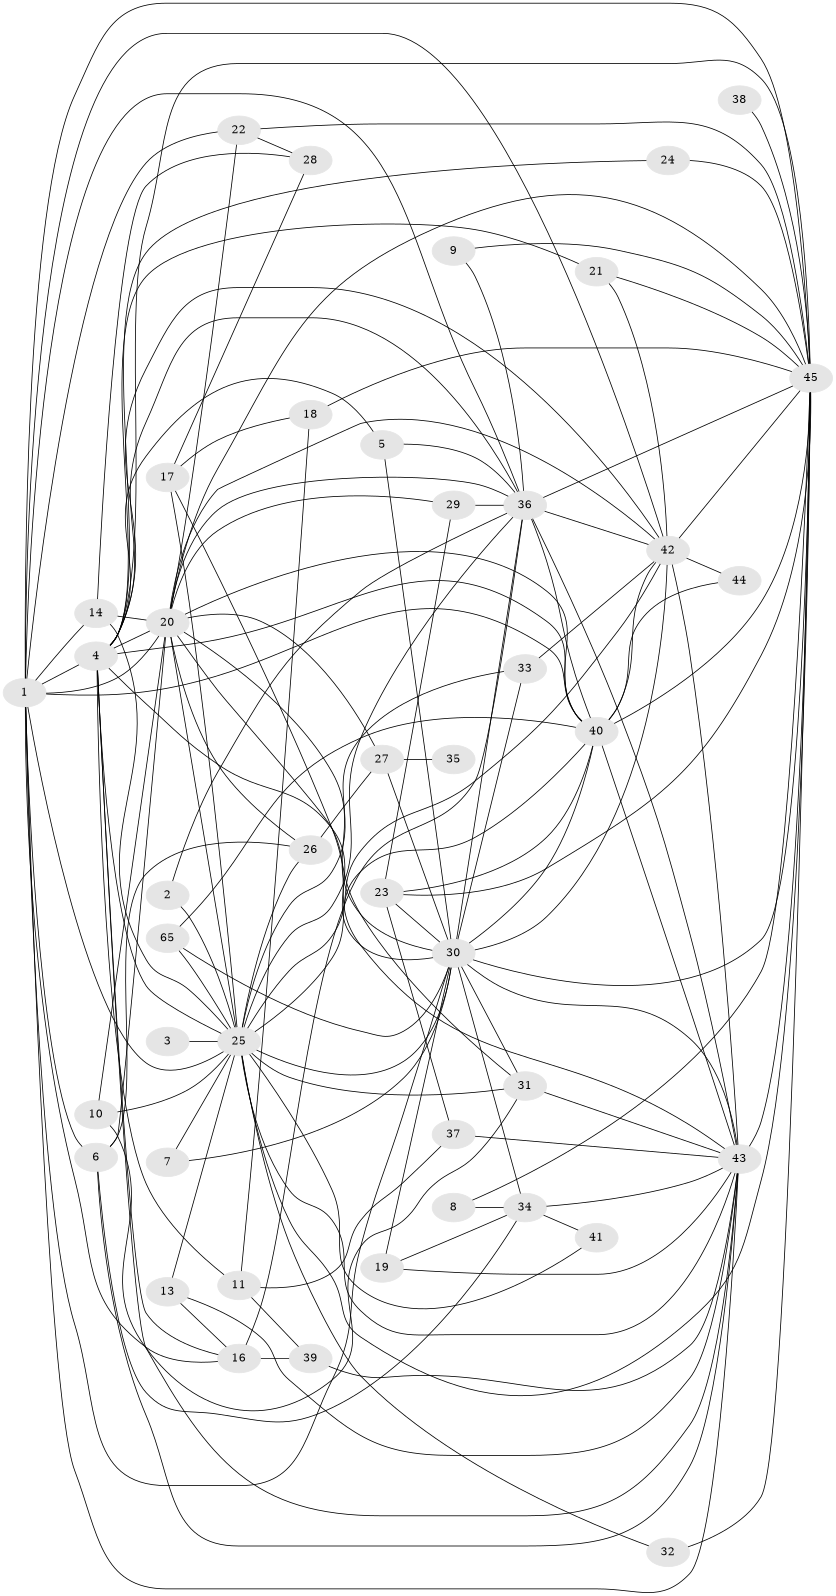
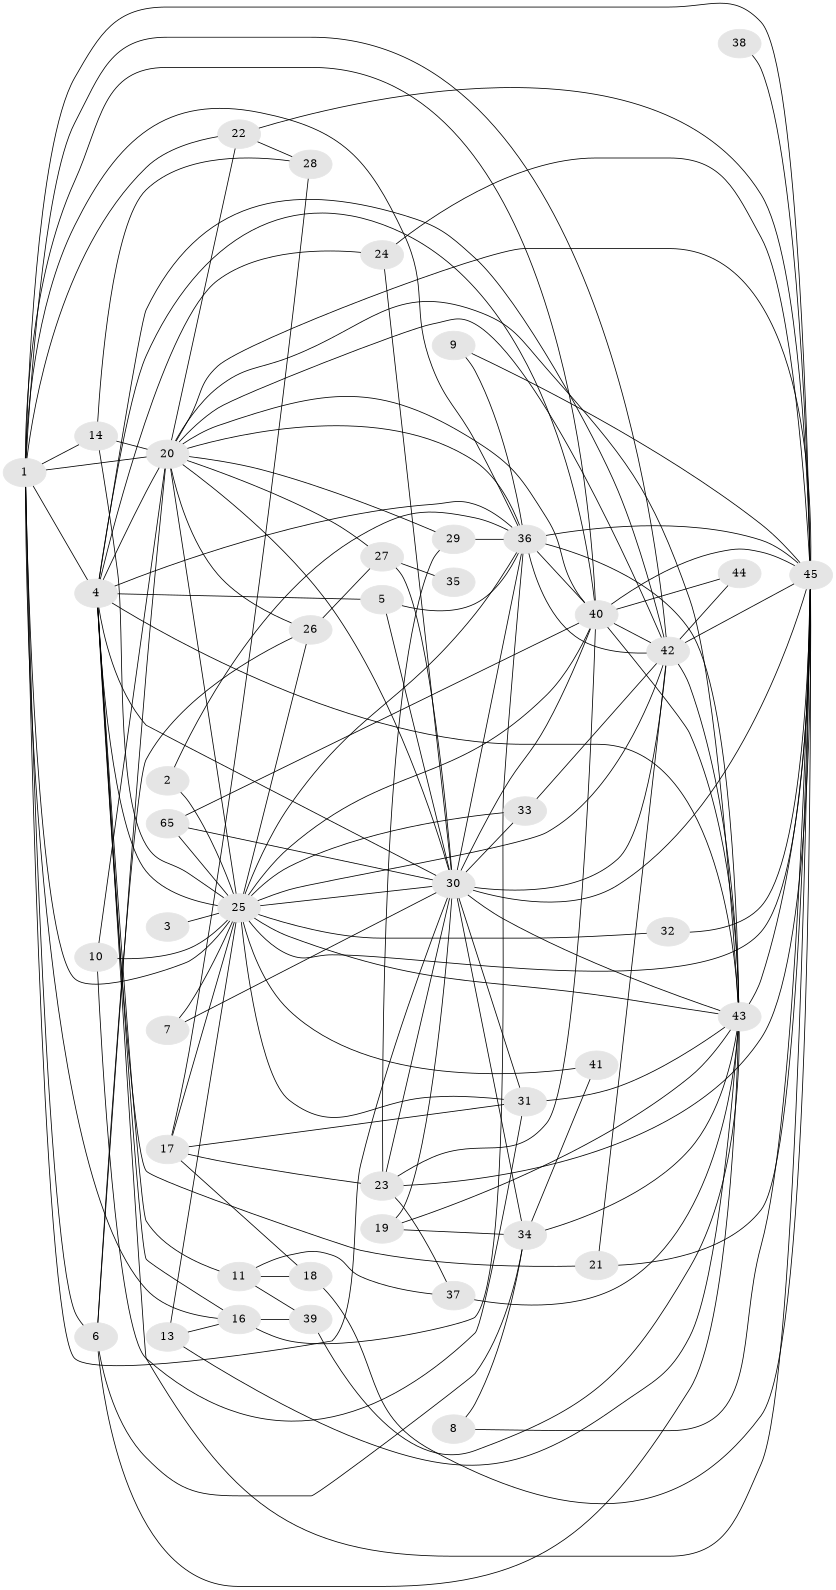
edge "24" -- "30": added
edge "17" -- "23": added
edge "1" -- "43": removed
